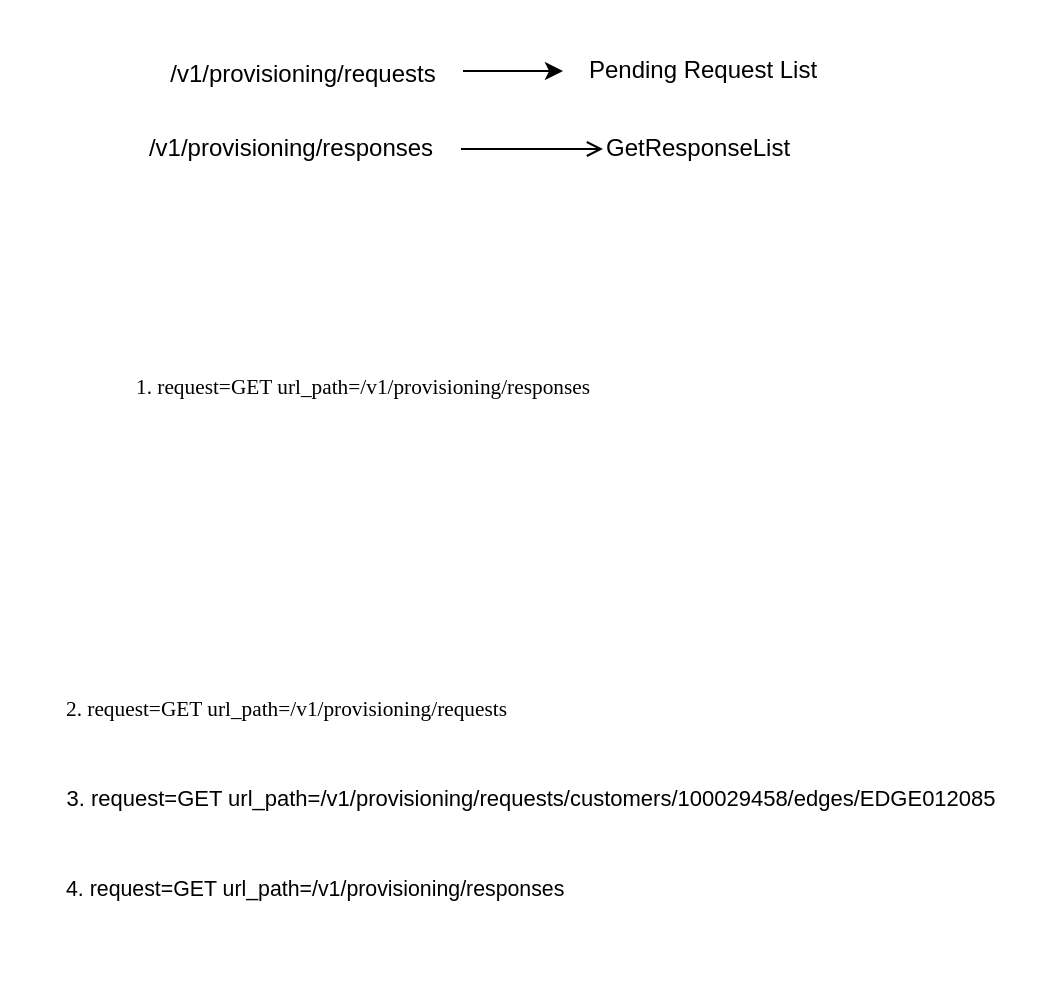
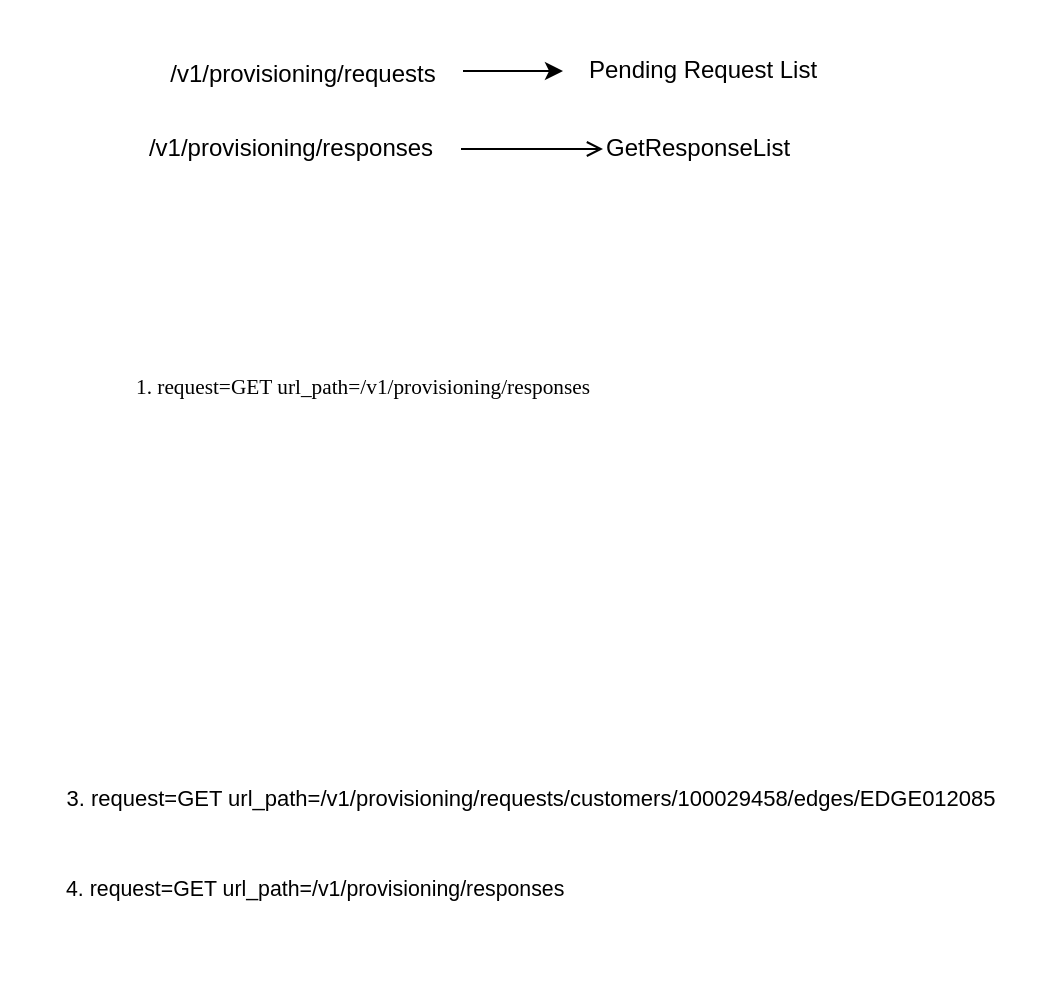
node "2. request=GET url_path=/v1/provisioning/requests": removed
